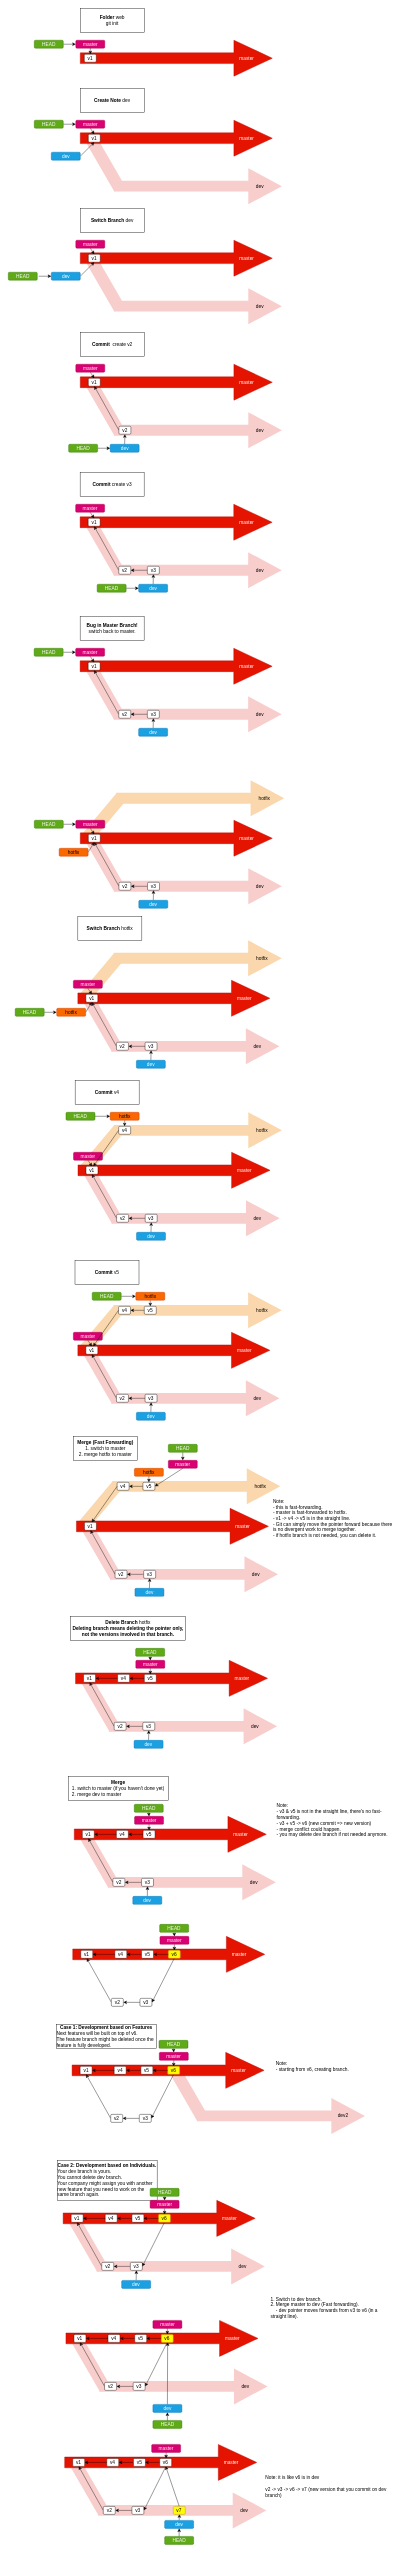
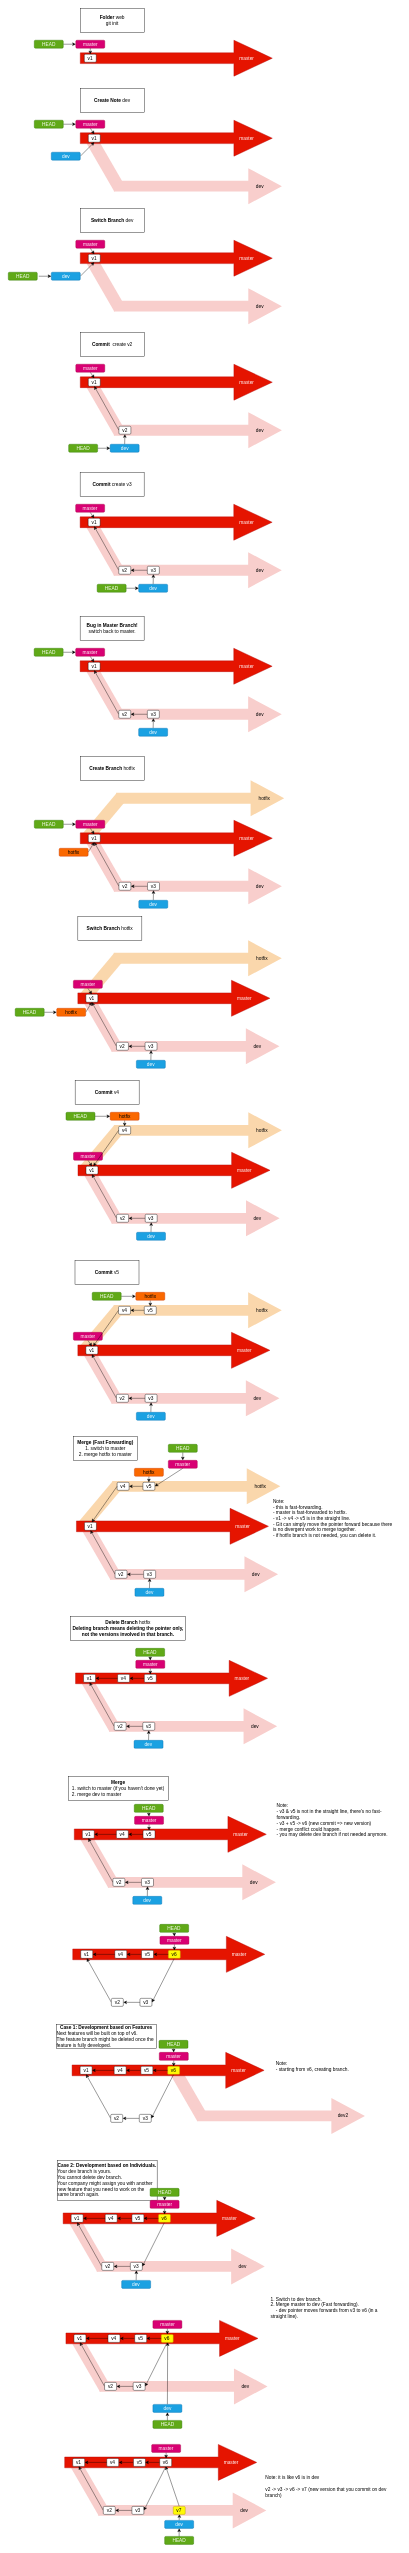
node "Create Branch hotfix": added
